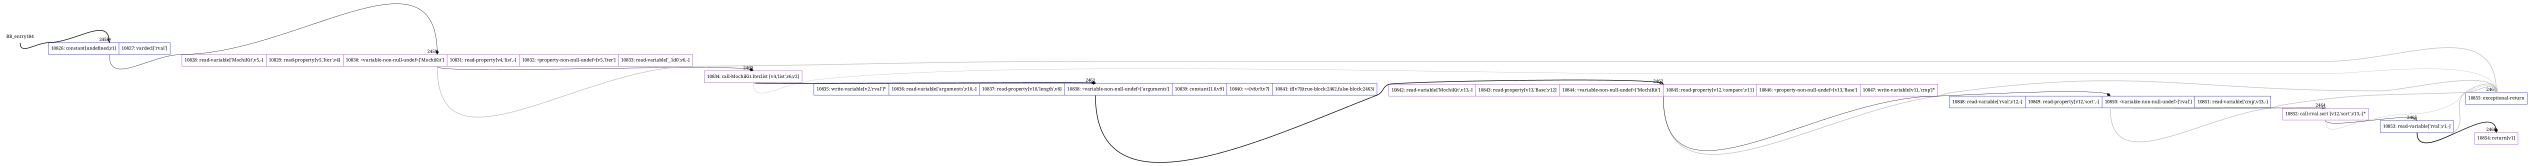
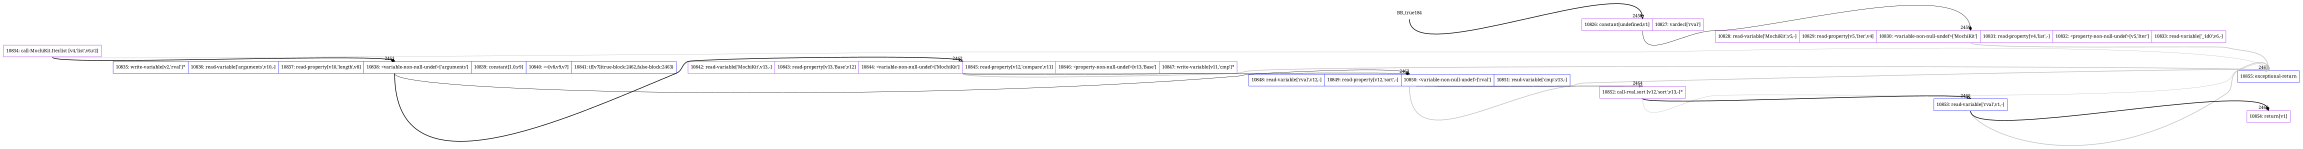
node "BB_entry184": label "BB_entry184" -> "BB_true184"
node "10826: constant[undefined,v1]": color blue -> purple
edge "10828: read-variable['MochiKit',v5,-]" -> "10834: call-MochiKit.Iter.list [v4,'list',v6,v2]": removed
edge "10835: write-variable[v2,'rval']*" -> "10848: read-variable['rval',v12,-]": added
edge "10852: call-rval.sort [v12,'sort',v13,-]*" -> "10853: read-variable['rval',v1,-]": style solid -> bold
